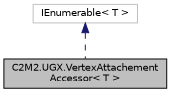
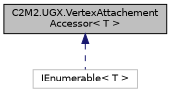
edge "C2M2.UGX.VertexAttachement Accessor< T >" -> "IEnumerable< T >": reversed
